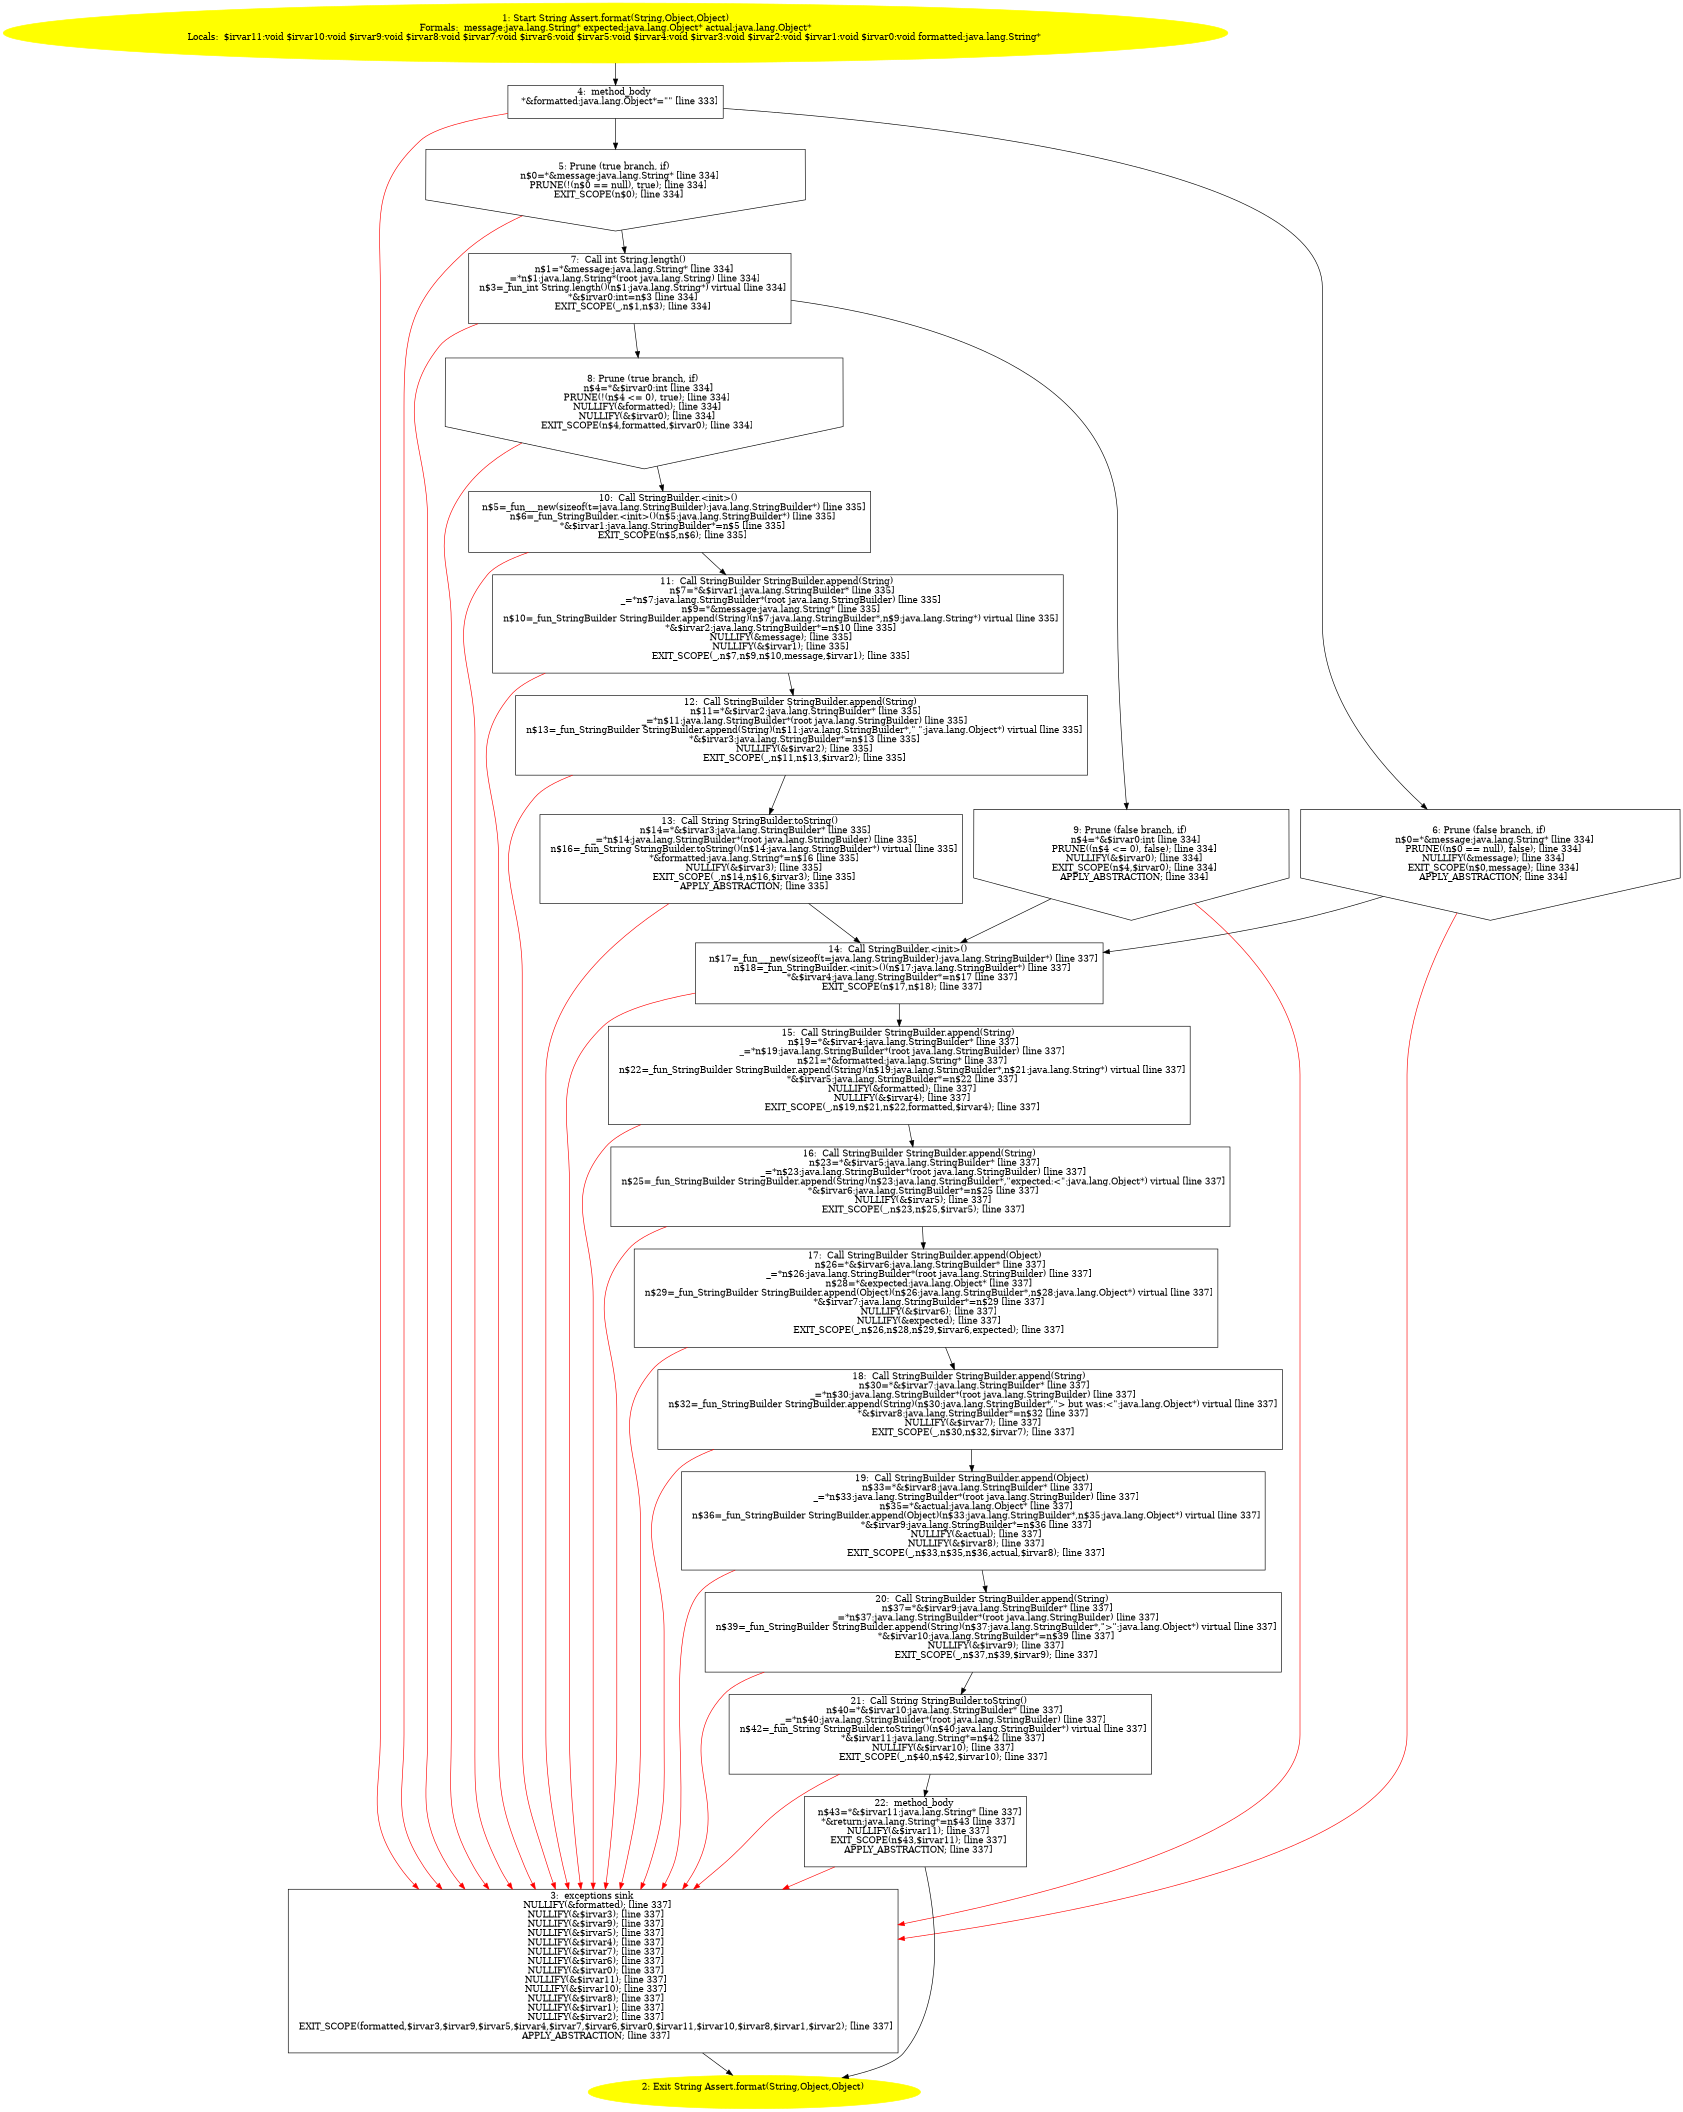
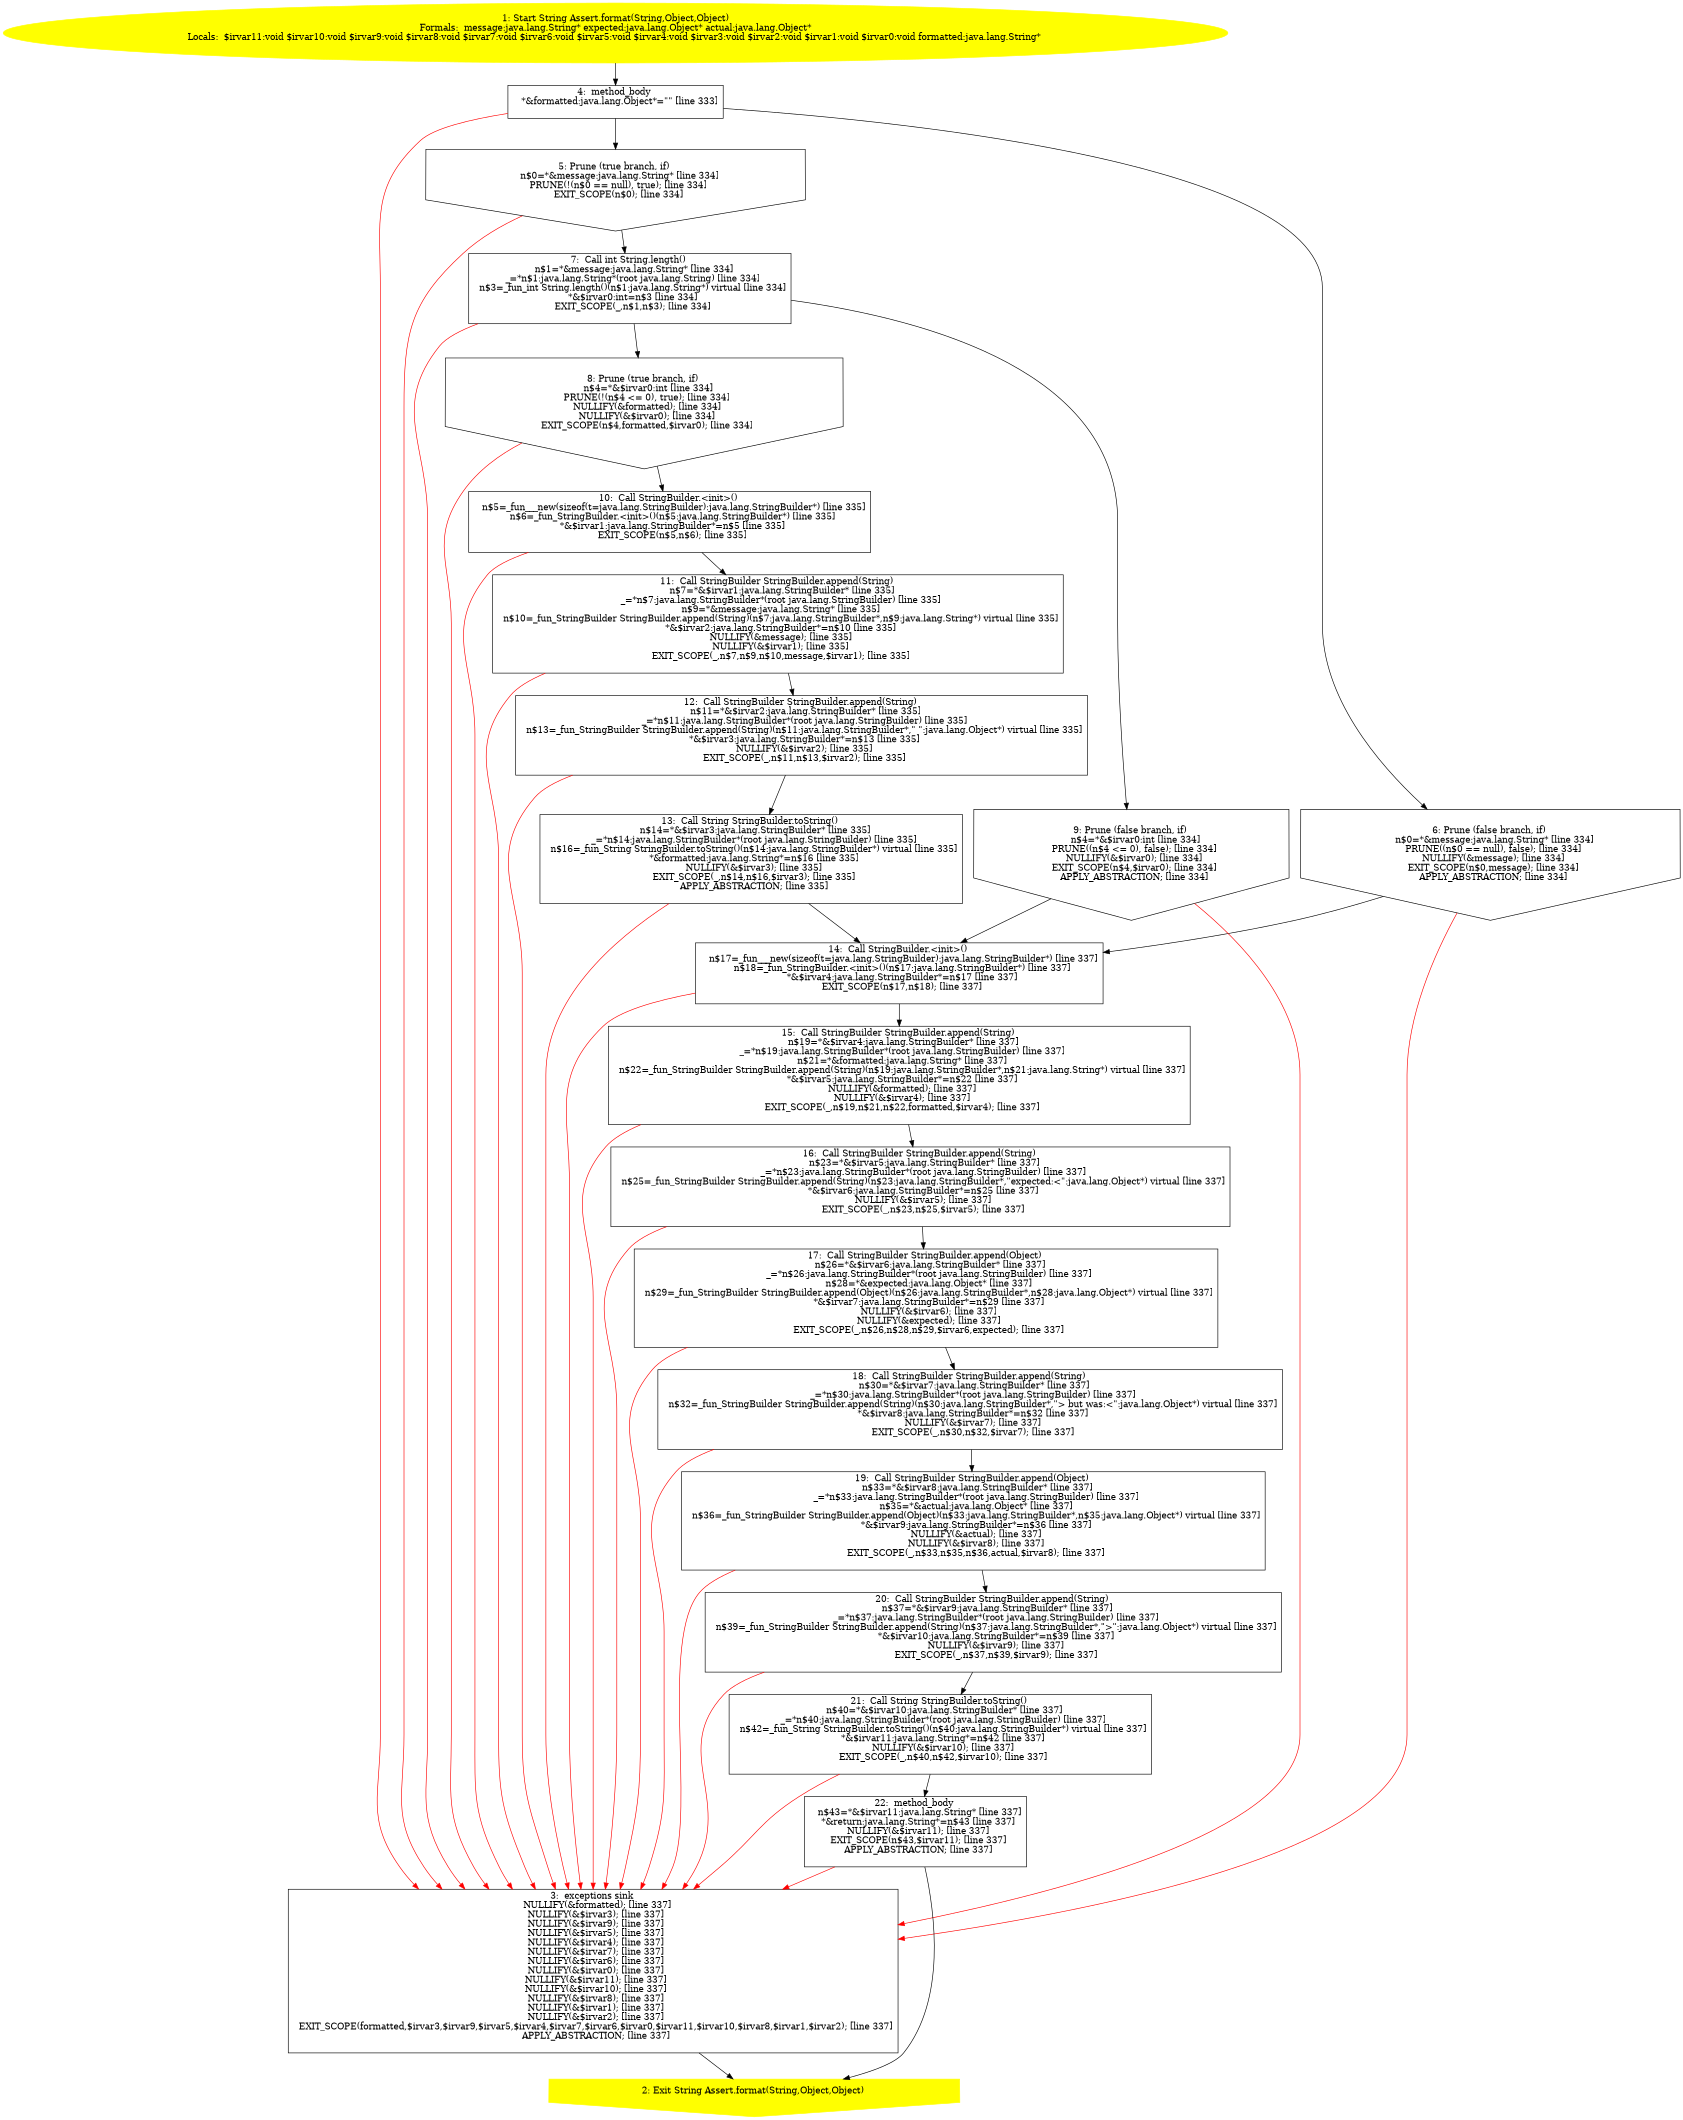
node "2: Exit String Assert.format(String,Object,Object)": shape ellipse -> invhouse
